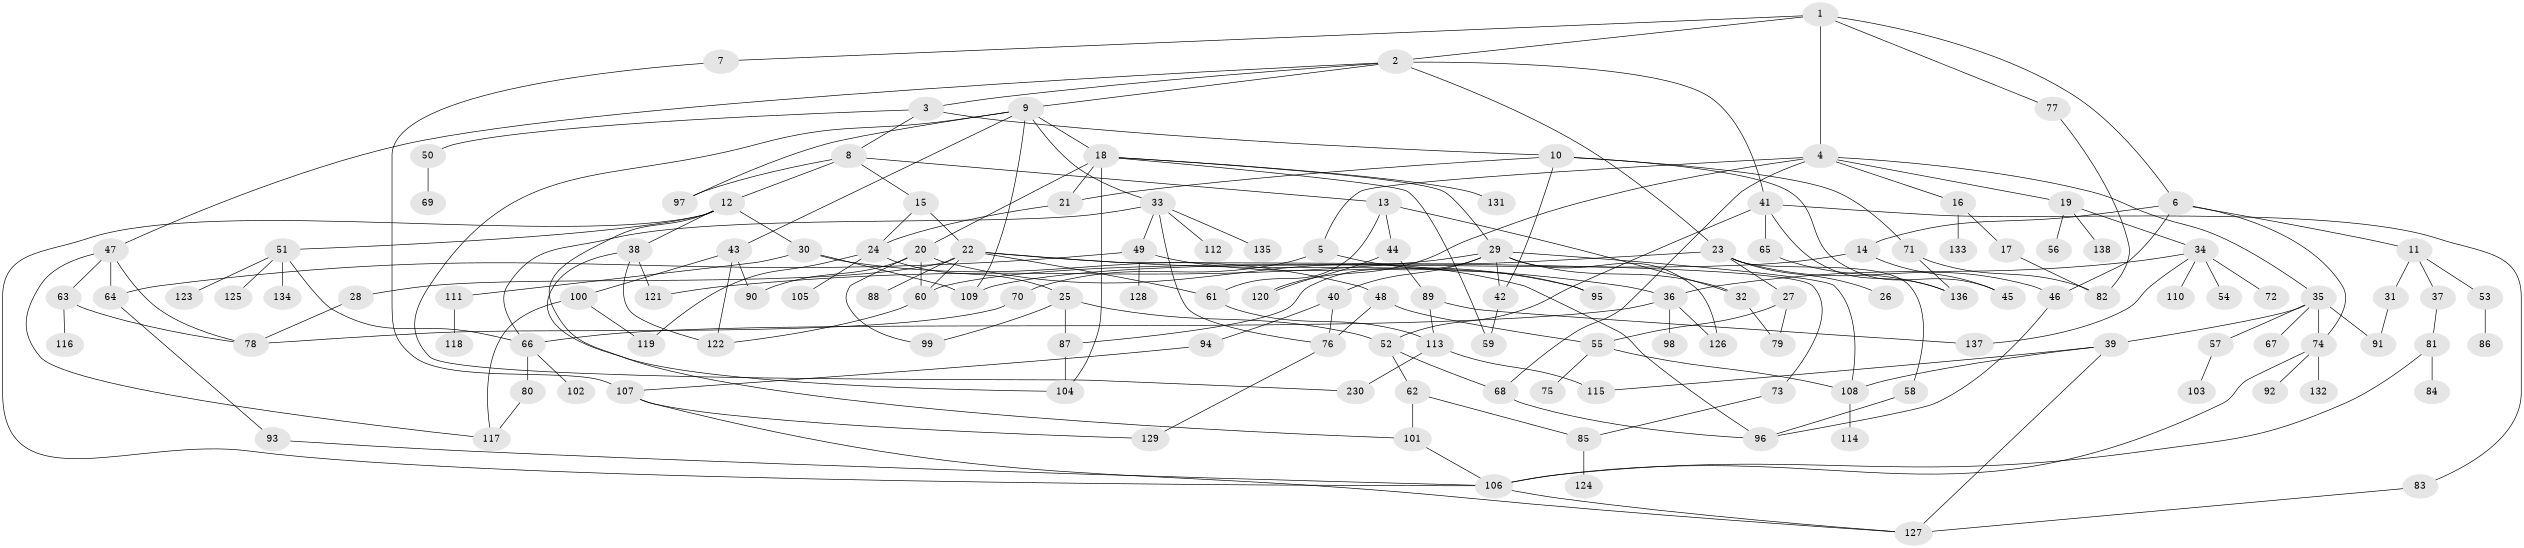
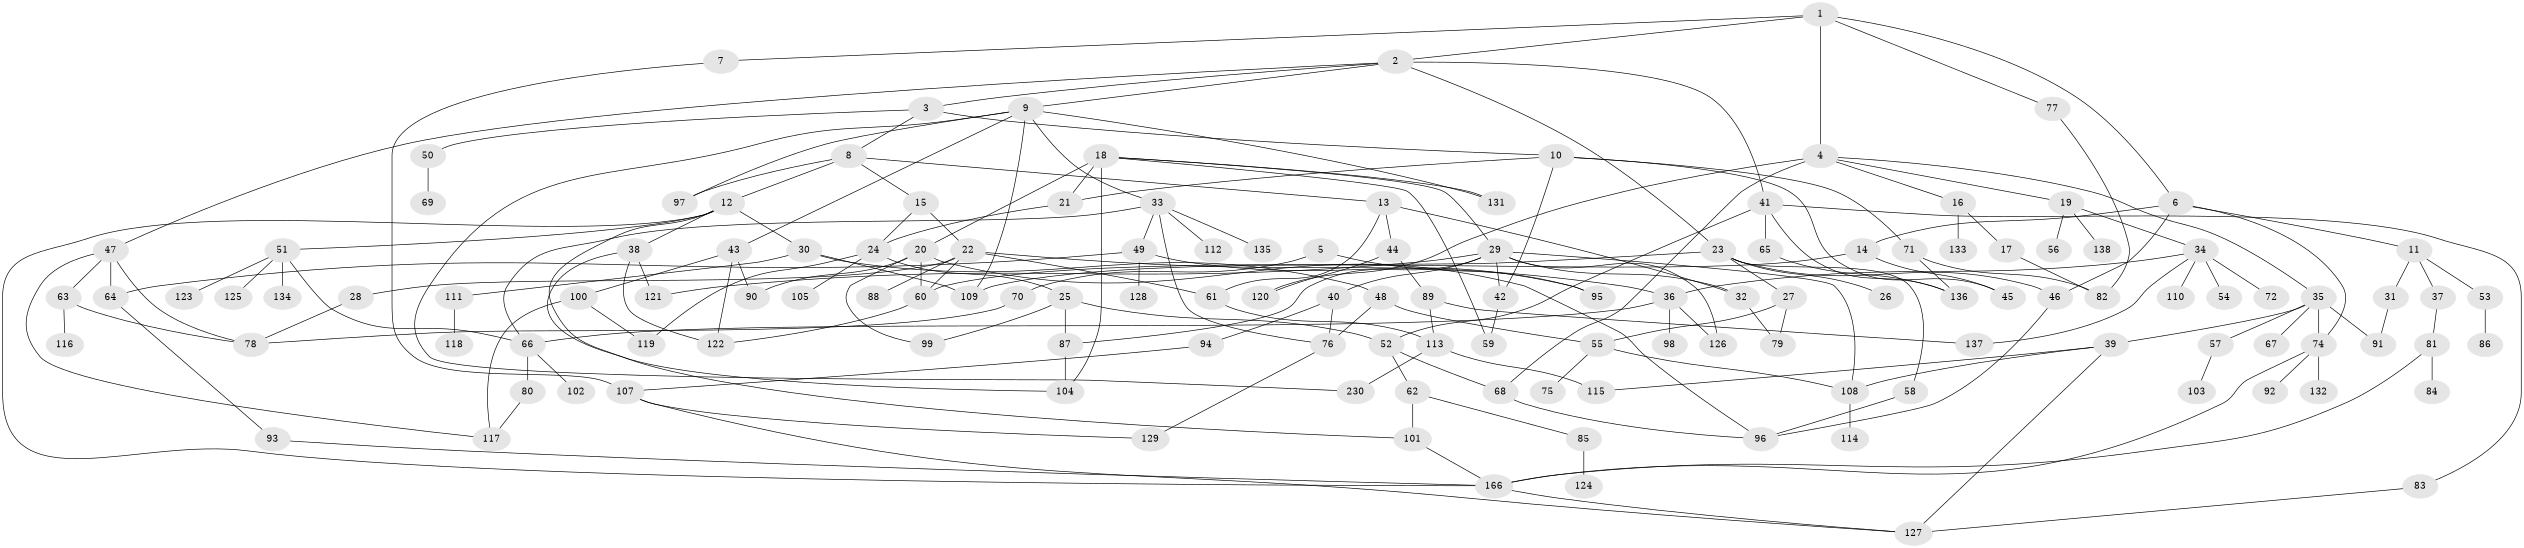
edge "9" -- "18": now "9" -- "131"
edge "4" -- "5": removed
node "73": removed
node "106": label "106" -> "166"
